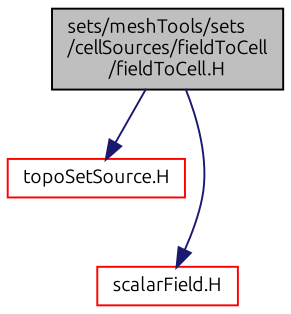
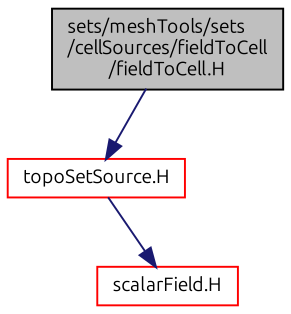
edge "sets/meshTools/sets /cellSources/fieldToCell /fieldToCell.H" -> "scalarField.H": now "topoSetSource.H" -> "scalarField.H"
